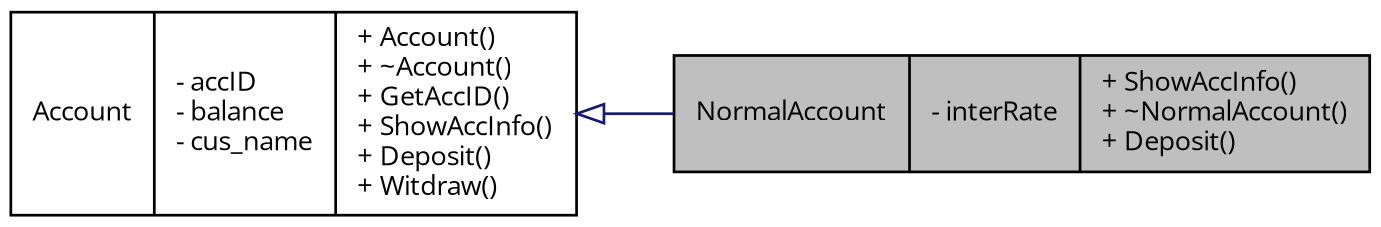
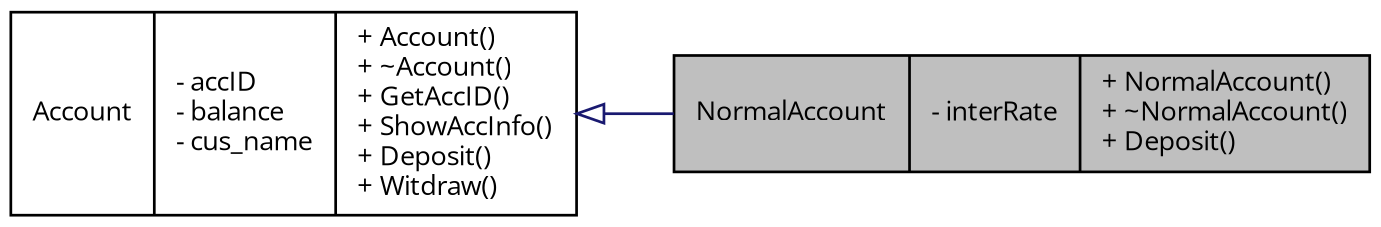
node "NormalAccount": text "+ ShowAccInfo()" -> "+ NormalAccount()"
